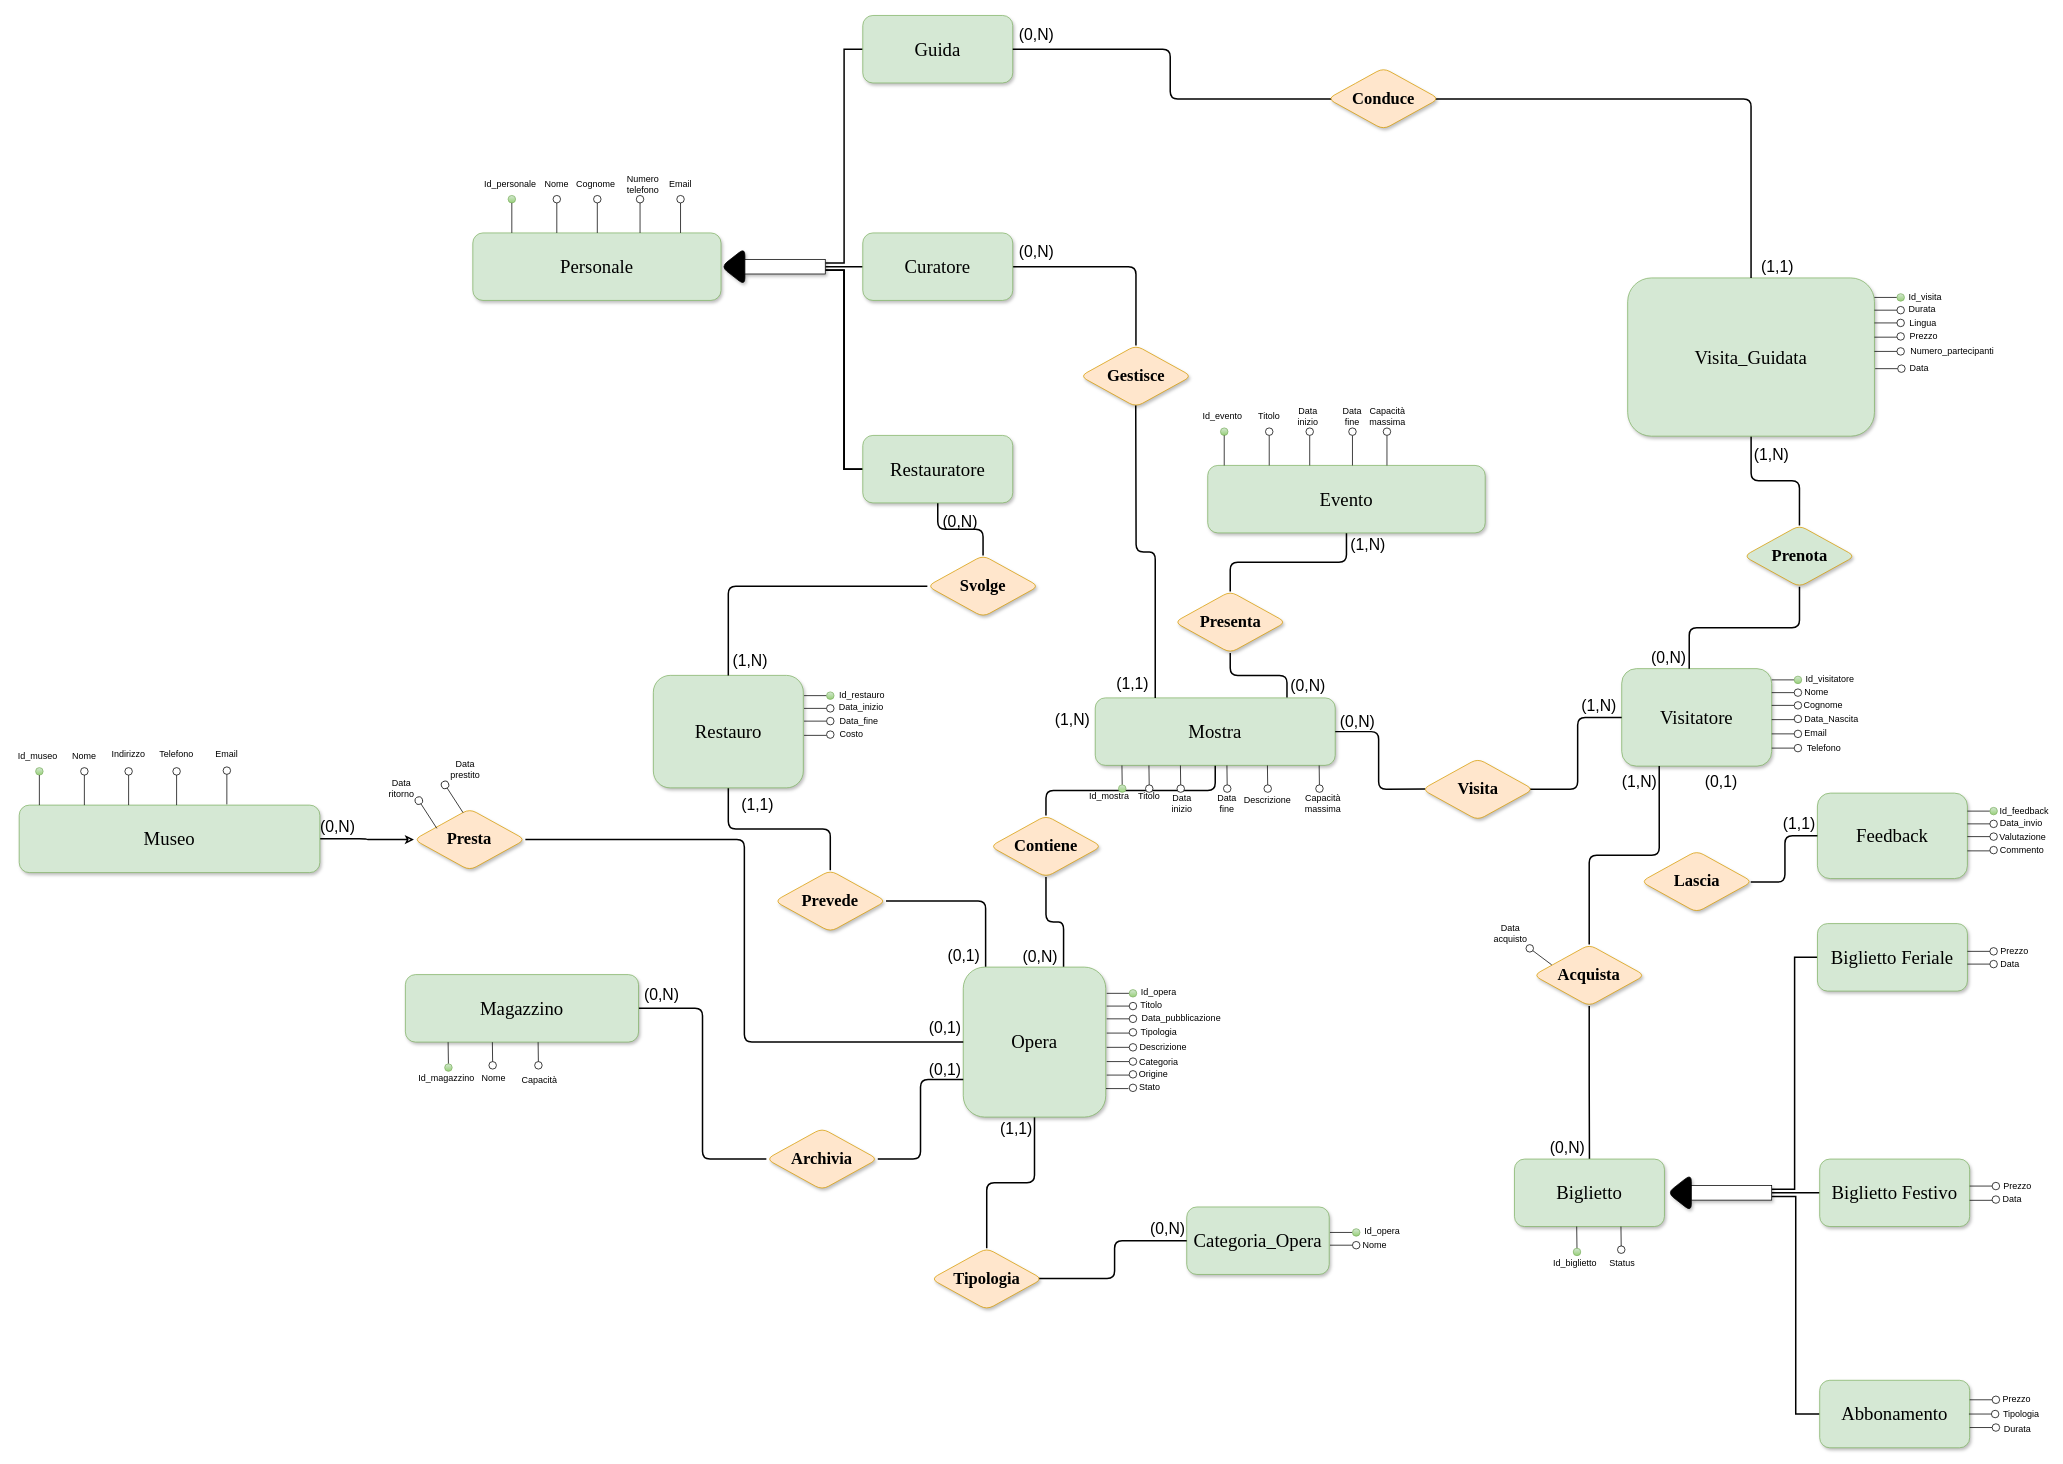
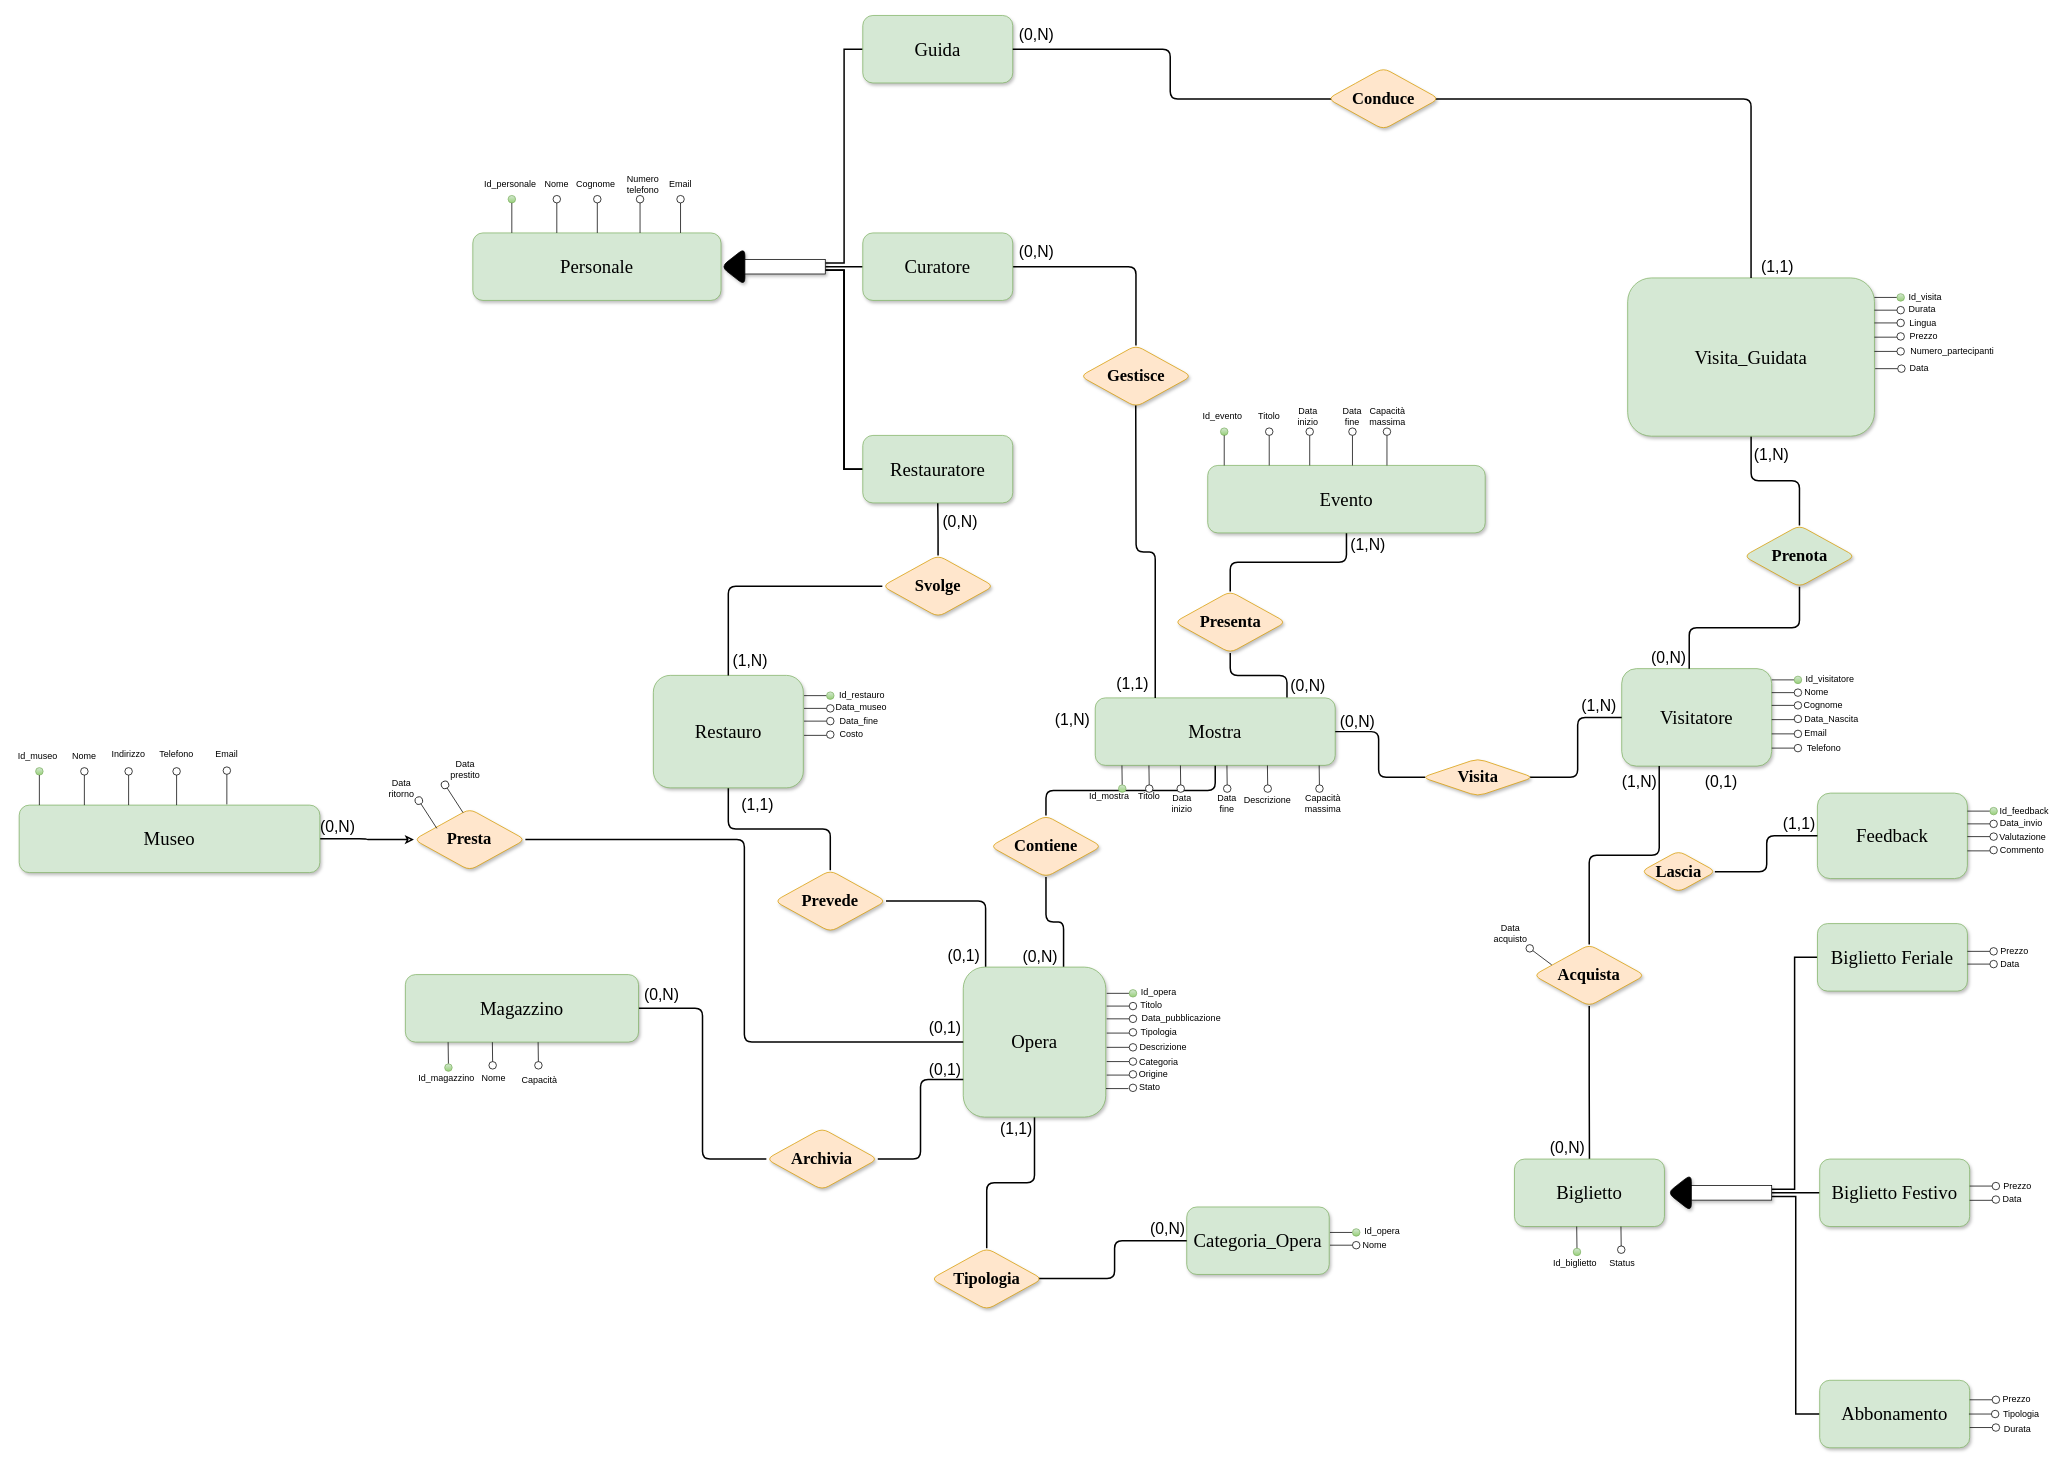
node "Svolge": moved (983, 586) -> (938, 586)
node "Data_inizio": label "Data_inizio" -> "Data_museo"
node "Visita": size 111x62 -> 111x38
node "Lascia": size 111x62 -> 75x41
